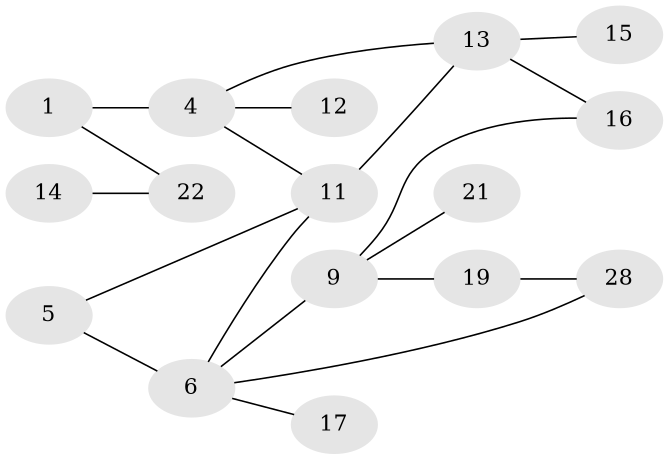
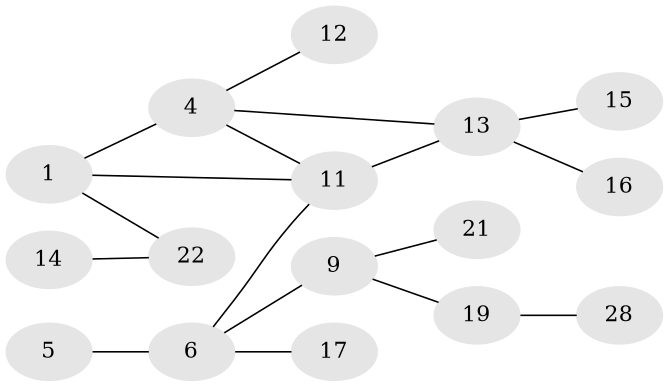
edge "16" -- "9": removed
edge "11" -- "5": now "11" -- "1"
edge "28" -- "6": removed
